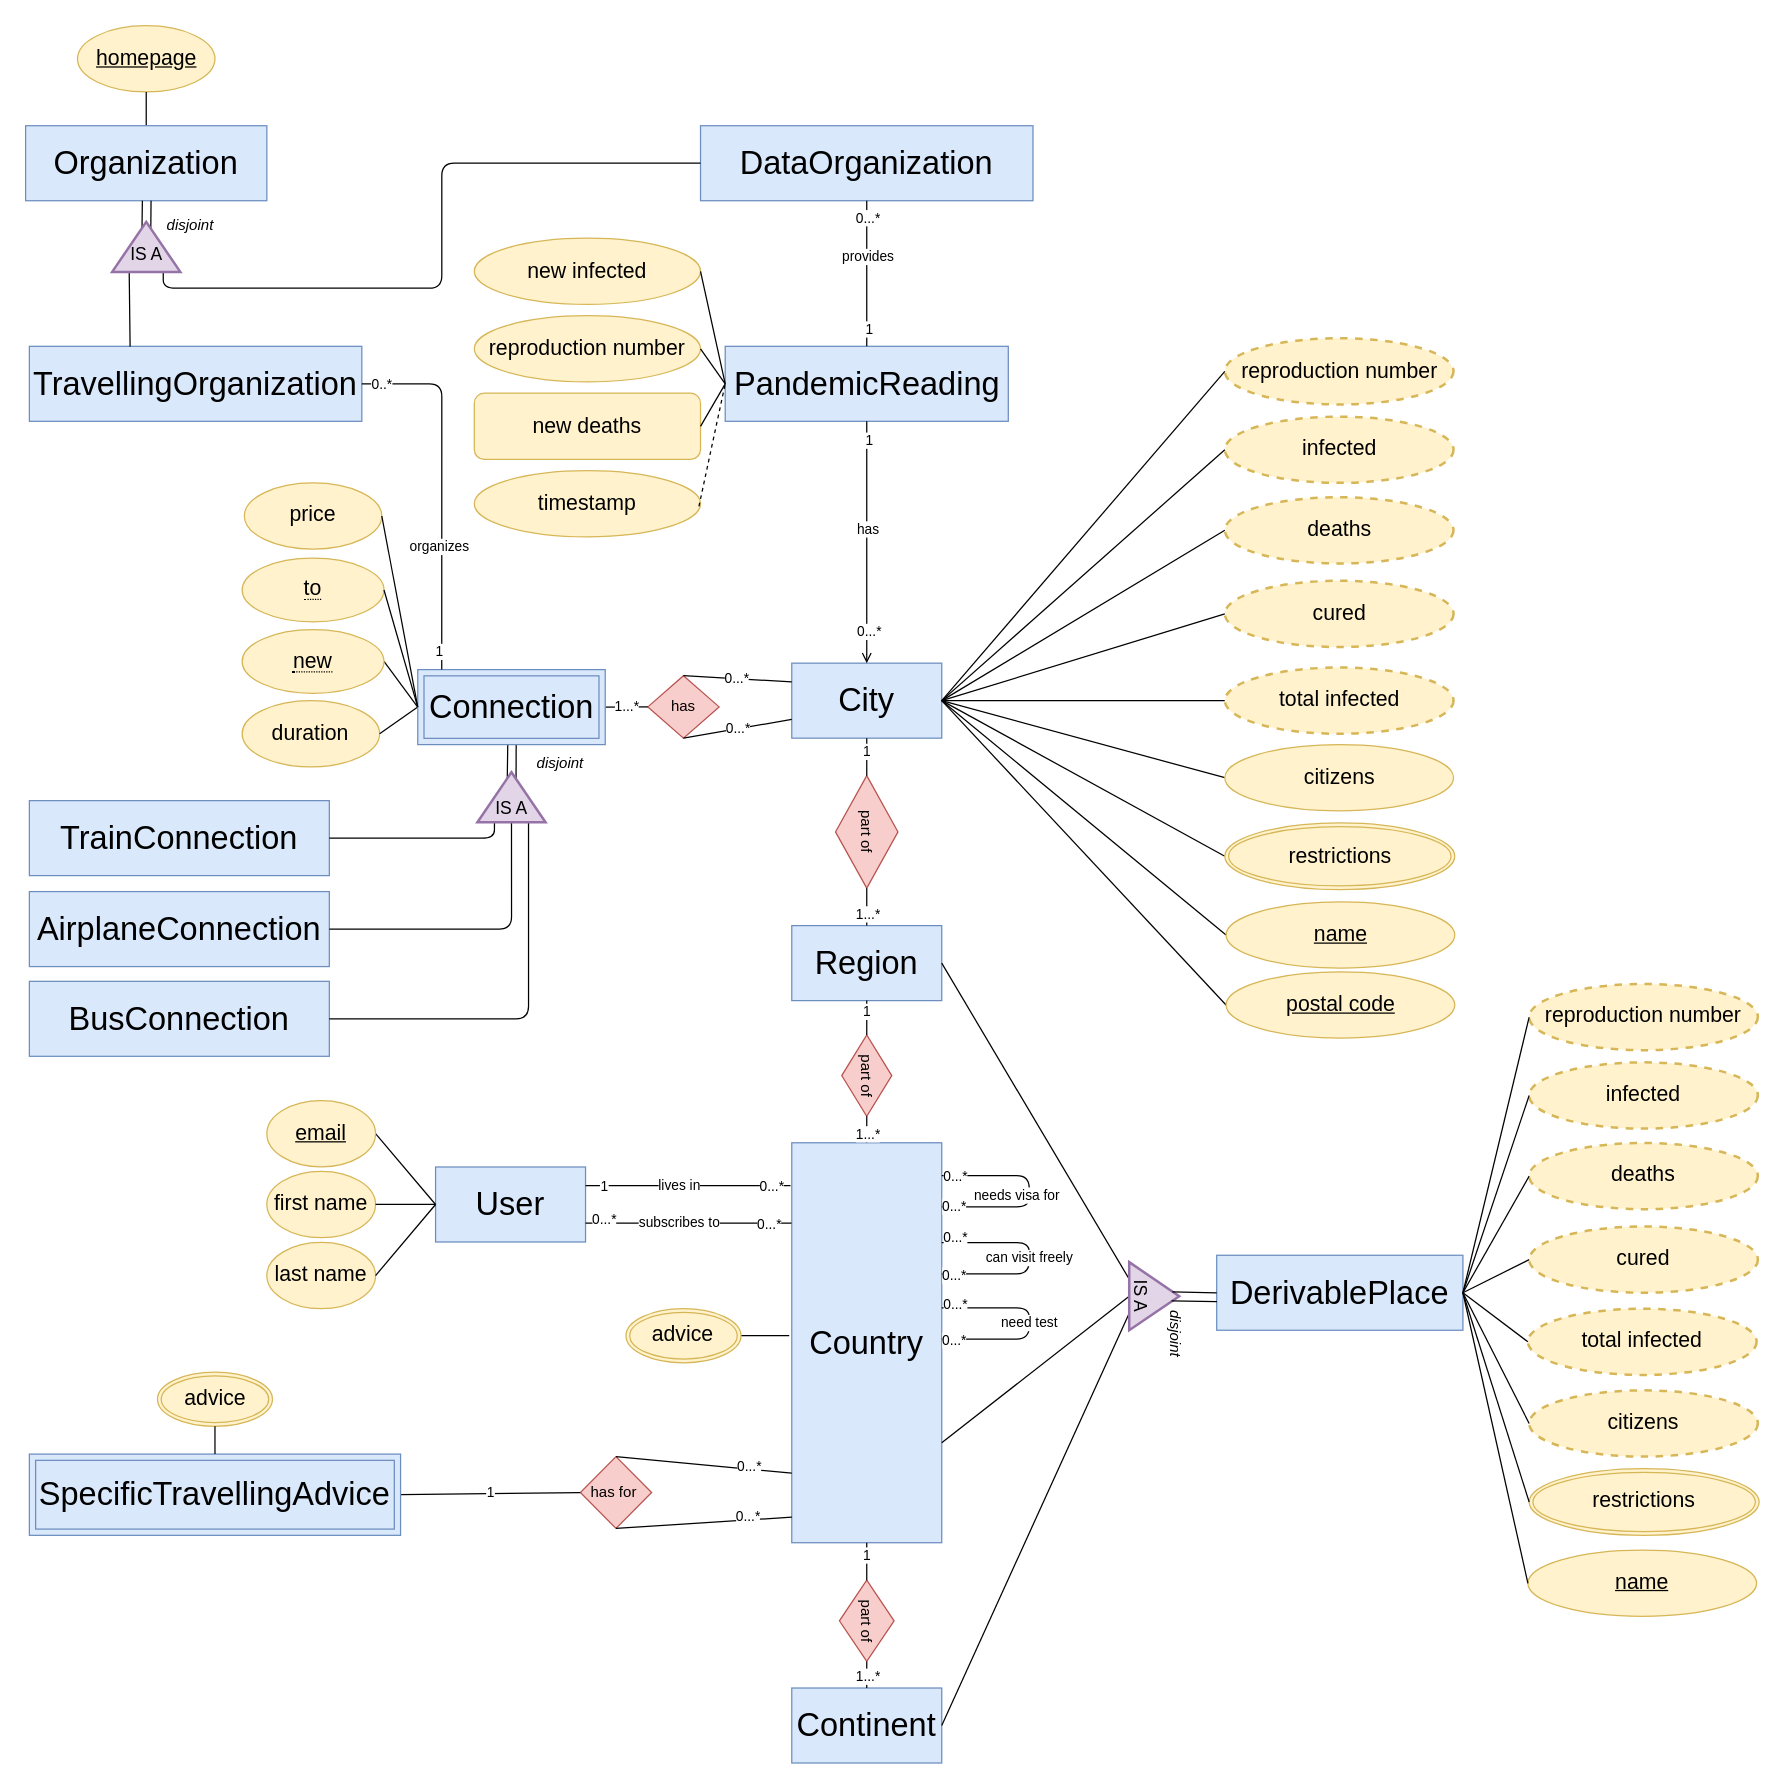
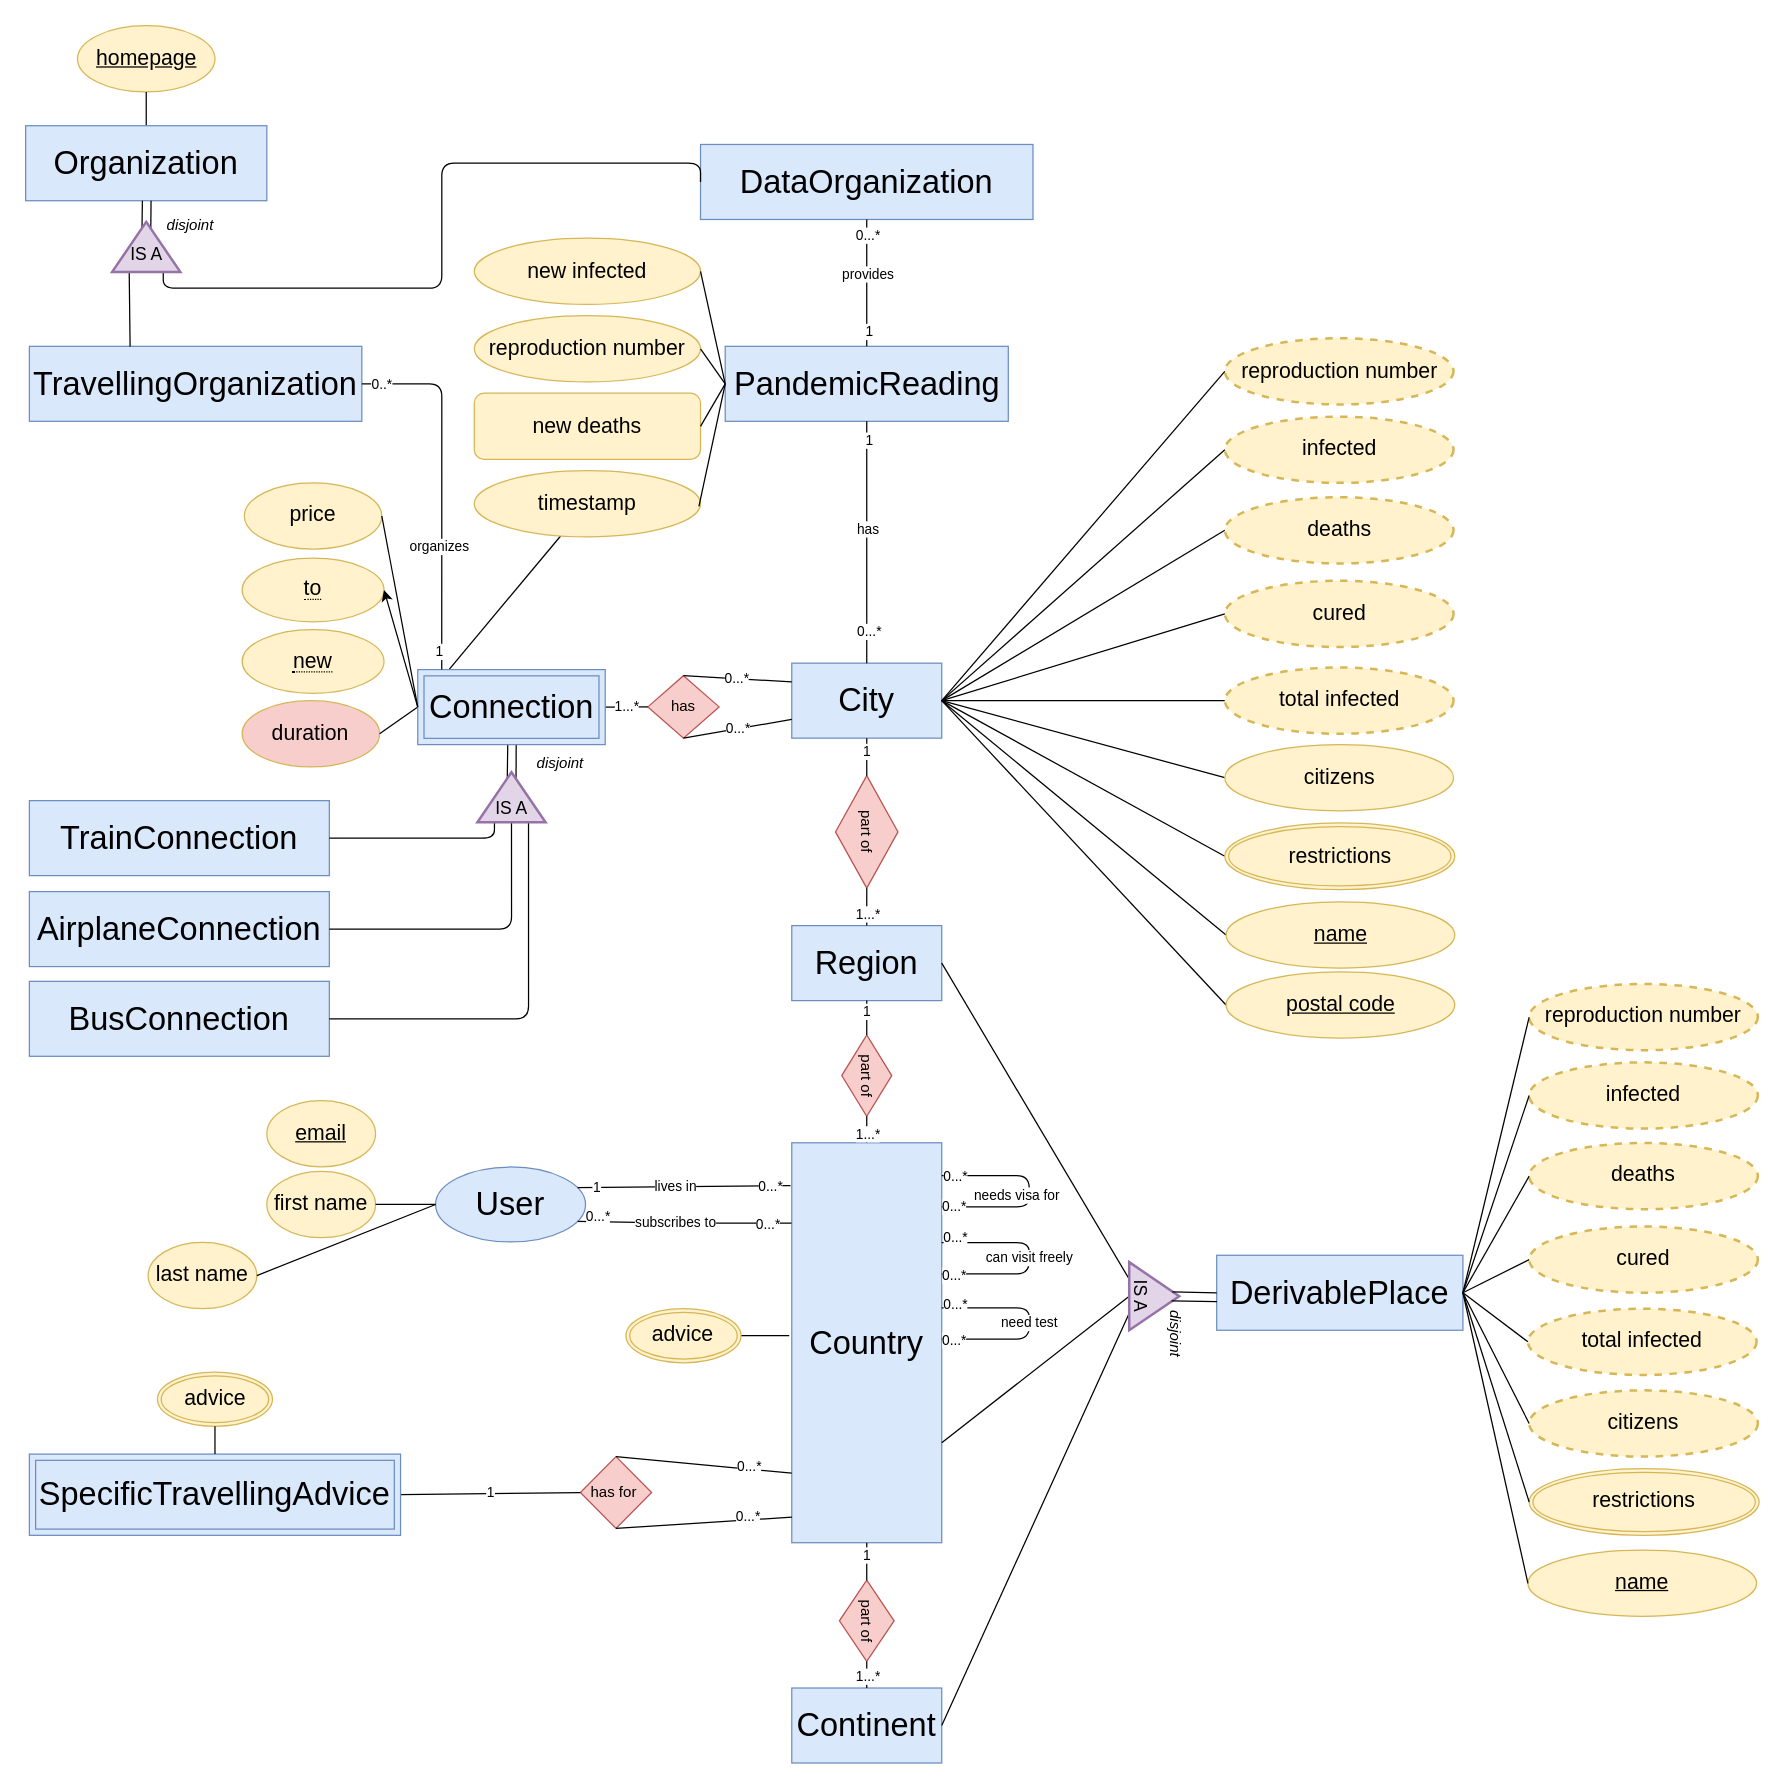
node "DataOrganization": moved (867, 163) -> (867, 182)
edge "PandemicReading" -- "timestamp": style dashed -> solid
edge "to" -- "Connection": arrowhead none -> classic
edge "PandemicReading" -> "City": arrowhead open -> none
edge "new" -- "Connection": now "timestamp" -- "Connection"
node "duration": fillcolor #fff2cc -> #f8cecc
edge "email" -- "User": removed
node "User": shape rectangle -> ellipse
node "last name": moved (321, 1276) -> (203, 1276)
